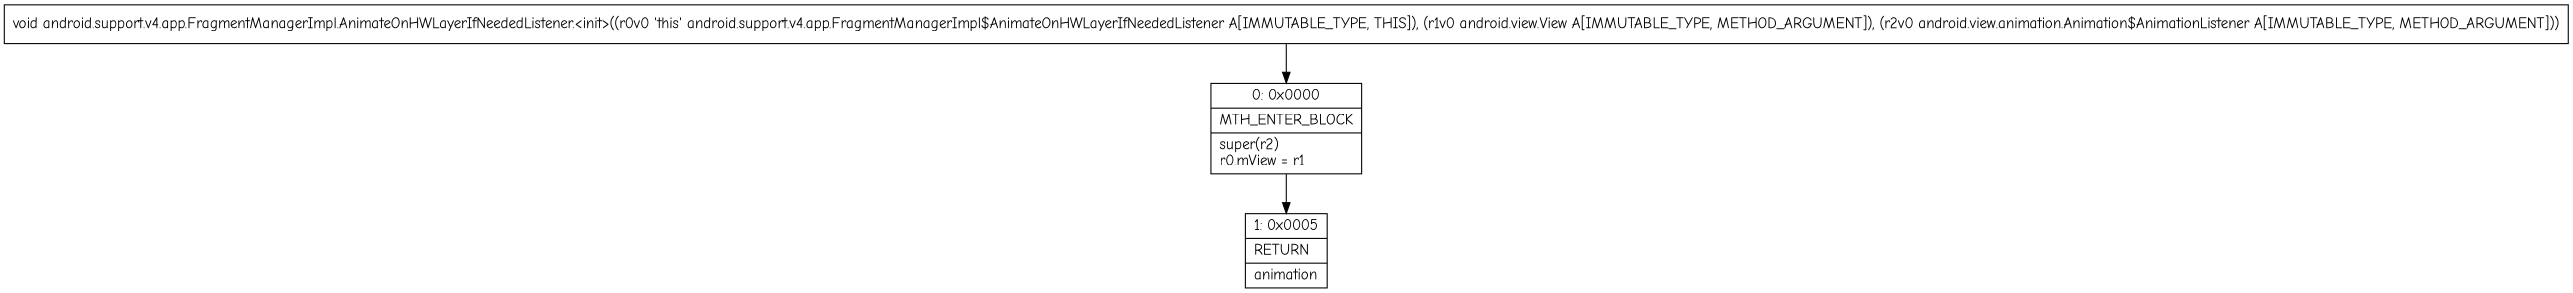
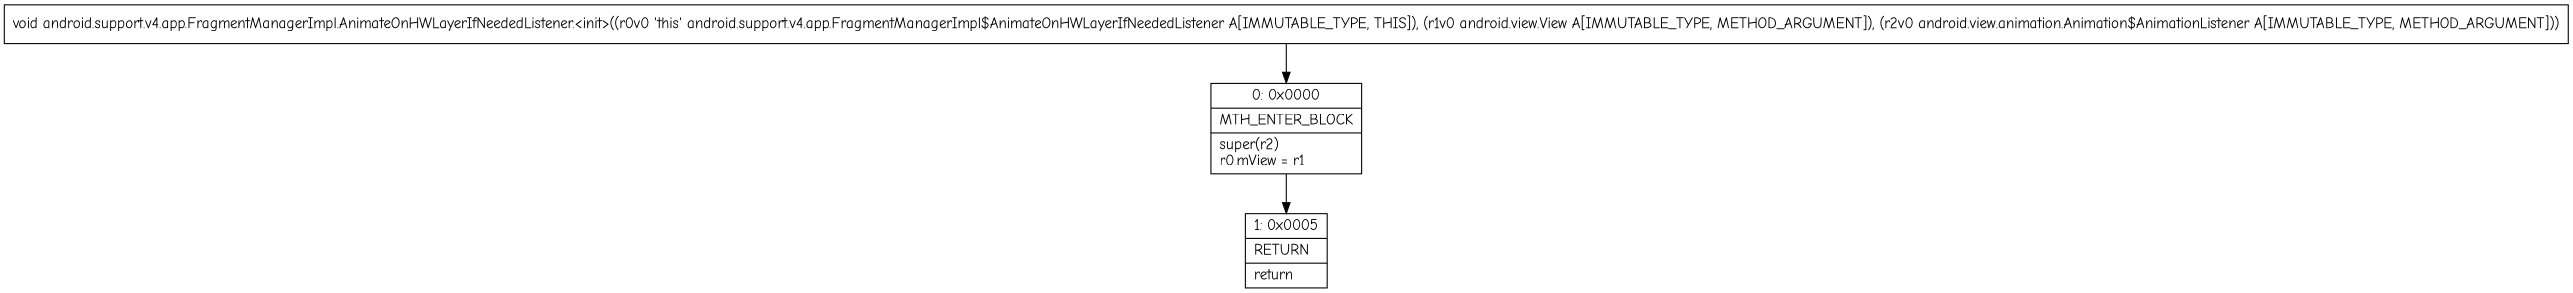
node "1: 0x0005": text "animation" -> "return"
